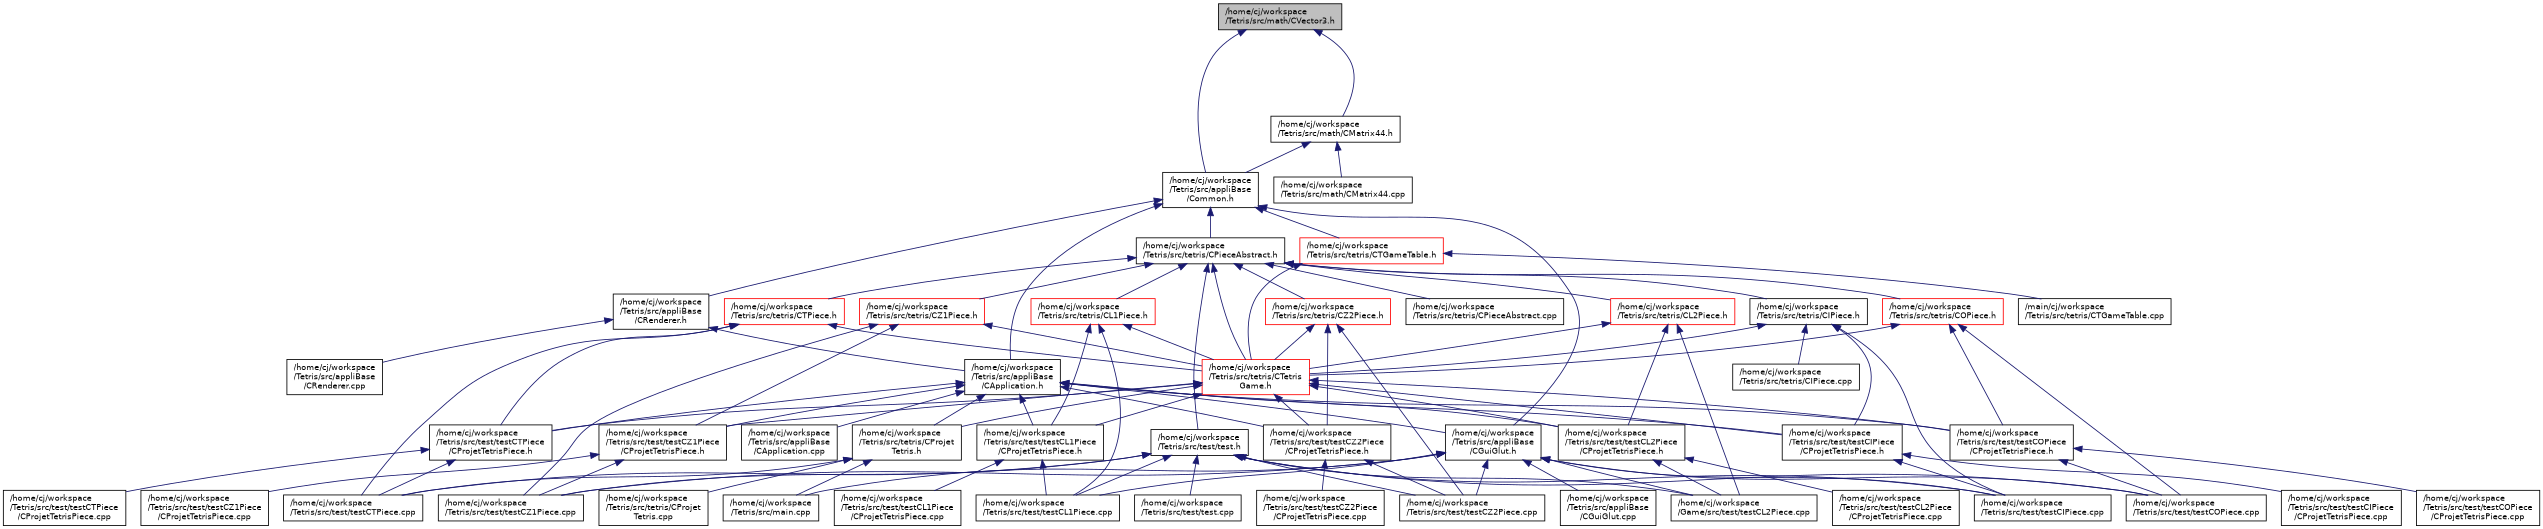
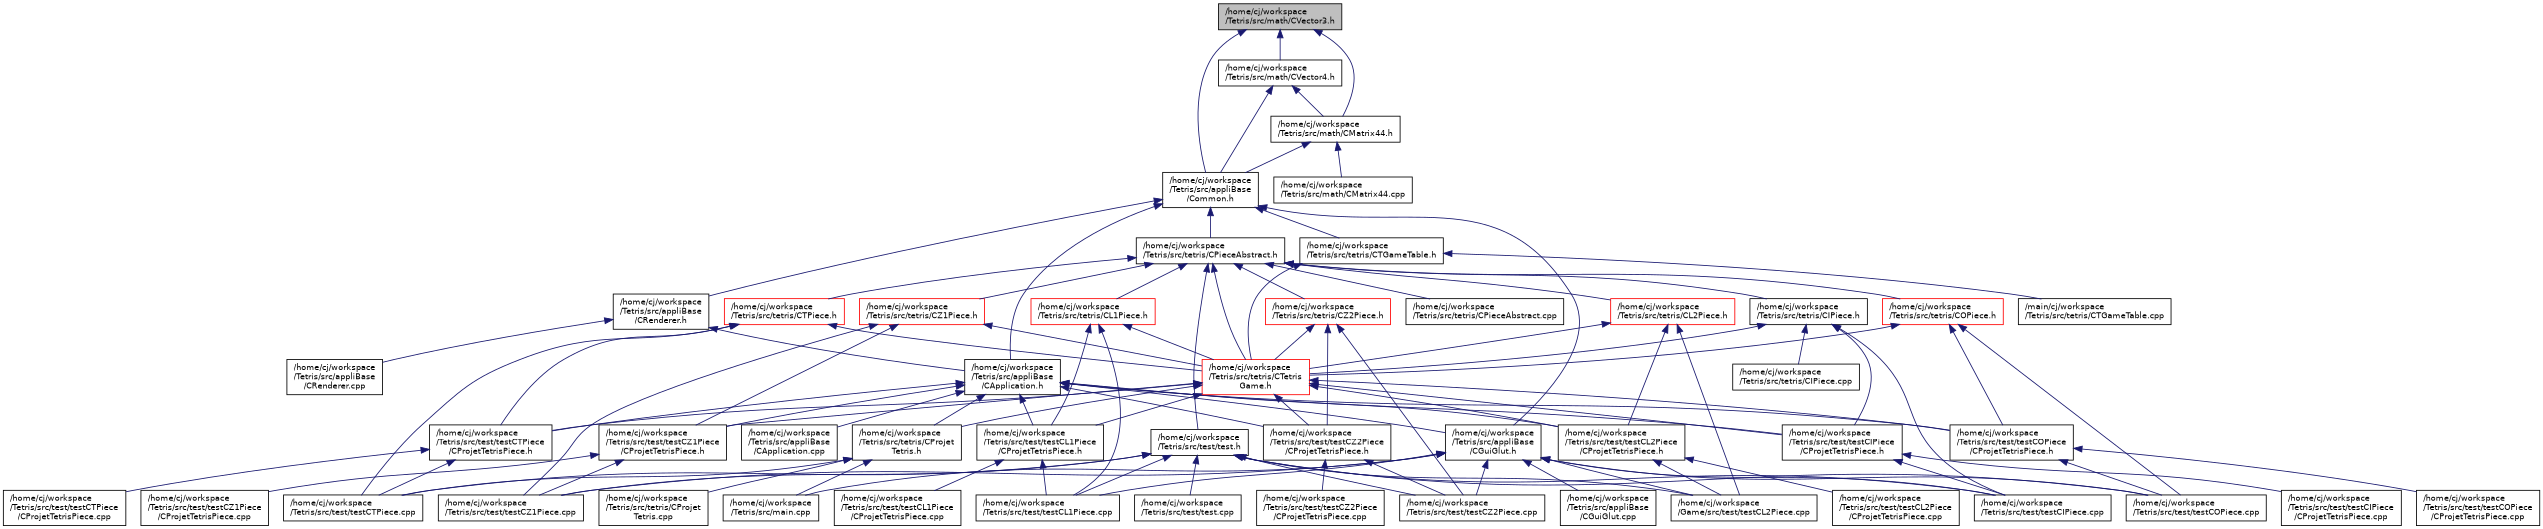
node "/home/cj/workspace /Tetris/src/math/CVector4.h": added
node "/home/cj/workspace /Tetris/src/tetris/CTGameTable.h": color red -> black
